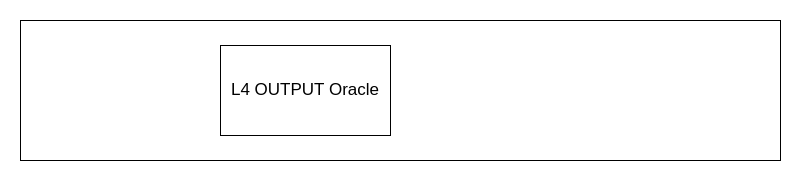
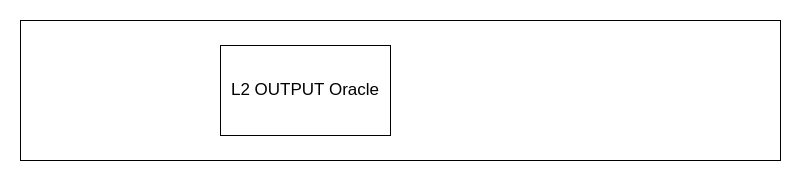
node "L4 OUTPUT Oracle": label "L4 OUTPUT Oracle" -> "L2 OUTPUT Oracle"
